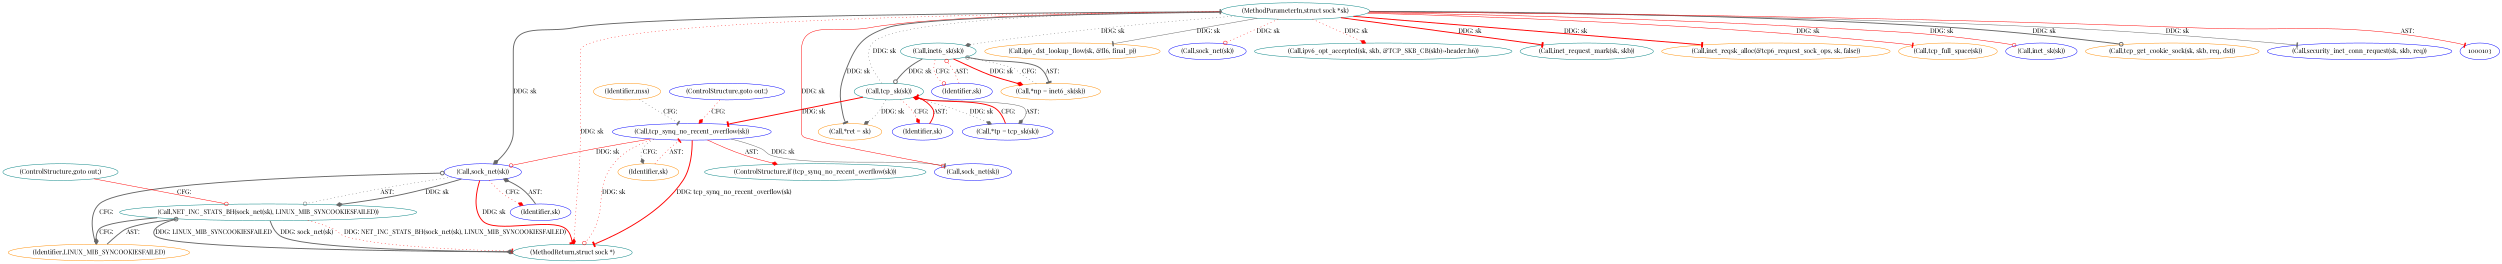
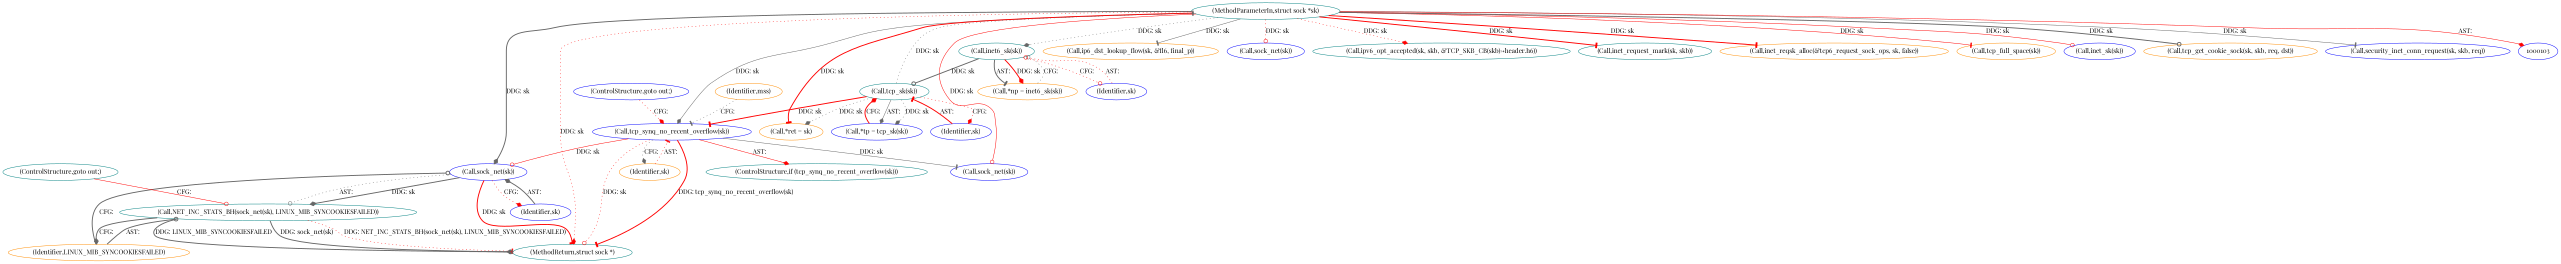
edge "(MethodParameterIn,struct sock *sk)" -> "1000103": arrowhead tee -> diamond
edge "(MethodParameterIn,struct sock *sk)" -> "(Call,tcp_synq_no_recent_overflow(sk))": added, label "DDG: sk"
edge "(MethodParameterIn,struct sock *sk)" -> "(Call,*ret = sk)": color gray40 -> red
